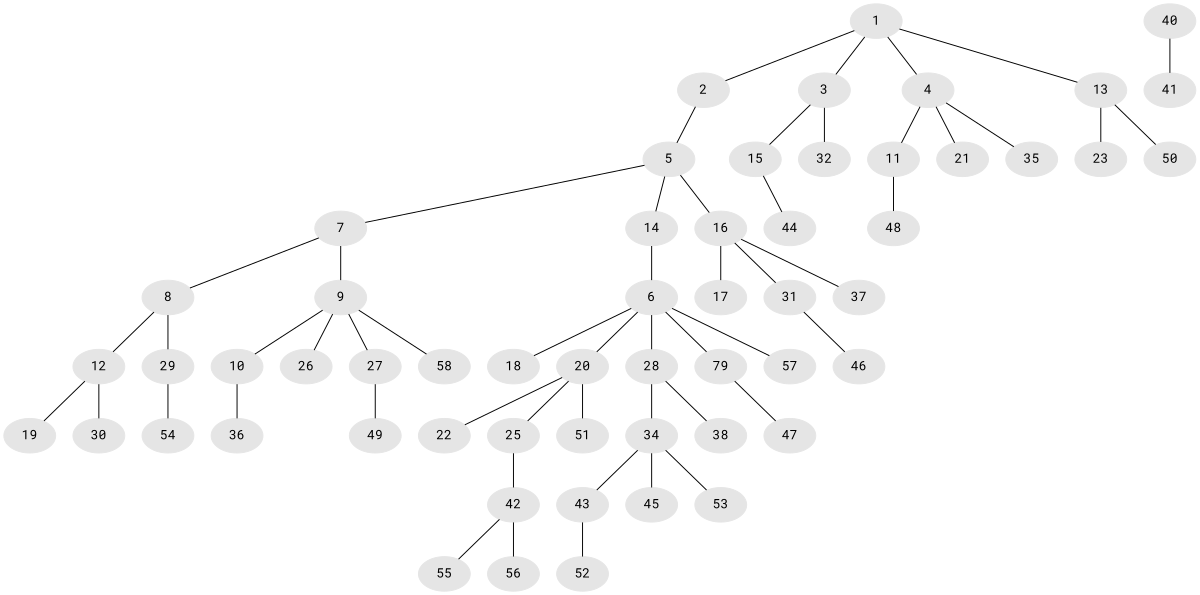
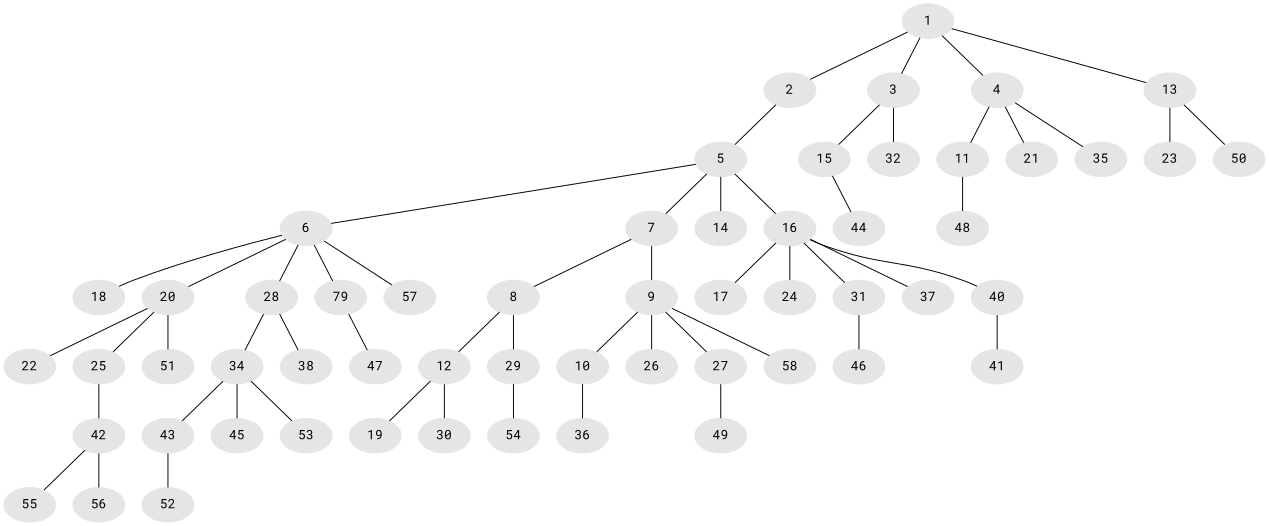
edge "14" -- "6": now "5" -- "6"
edge "16" -- "40": added
node "24": added
